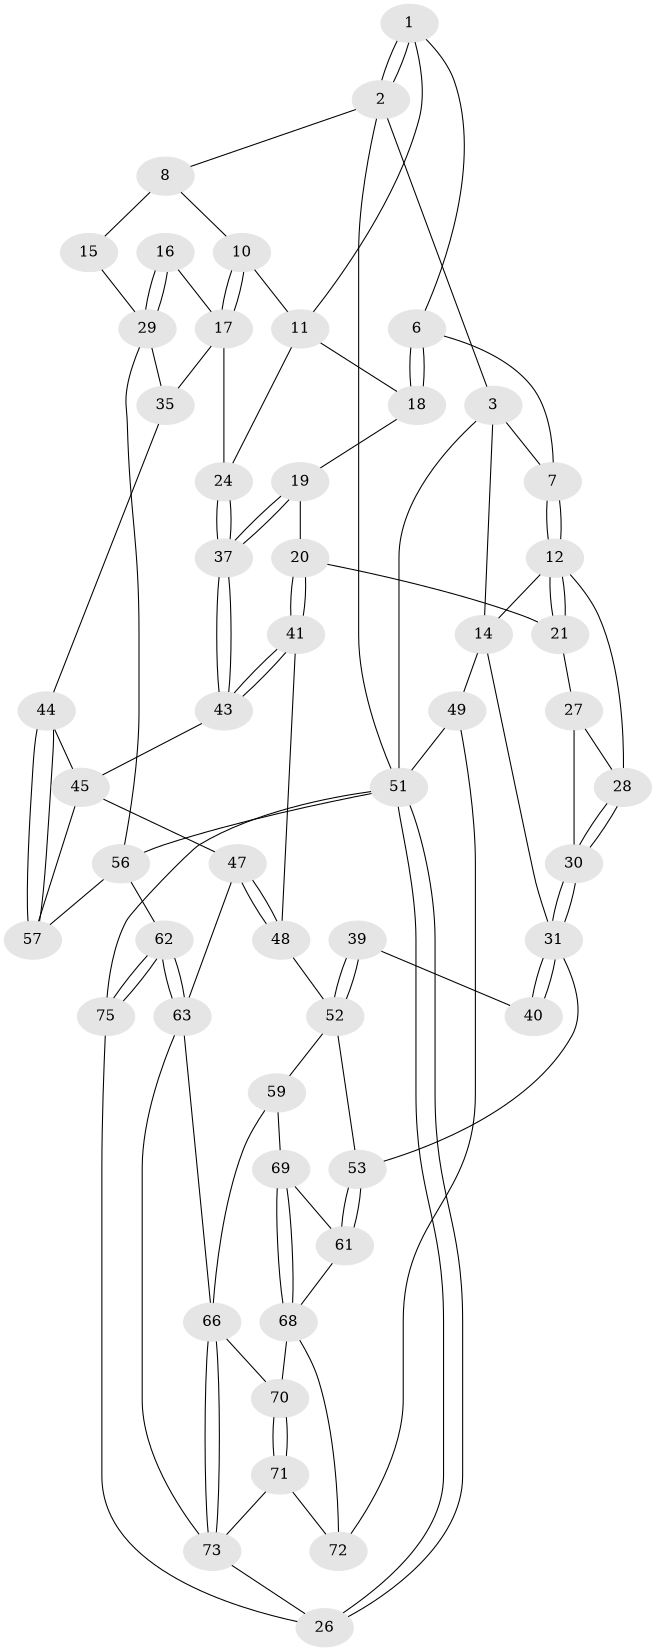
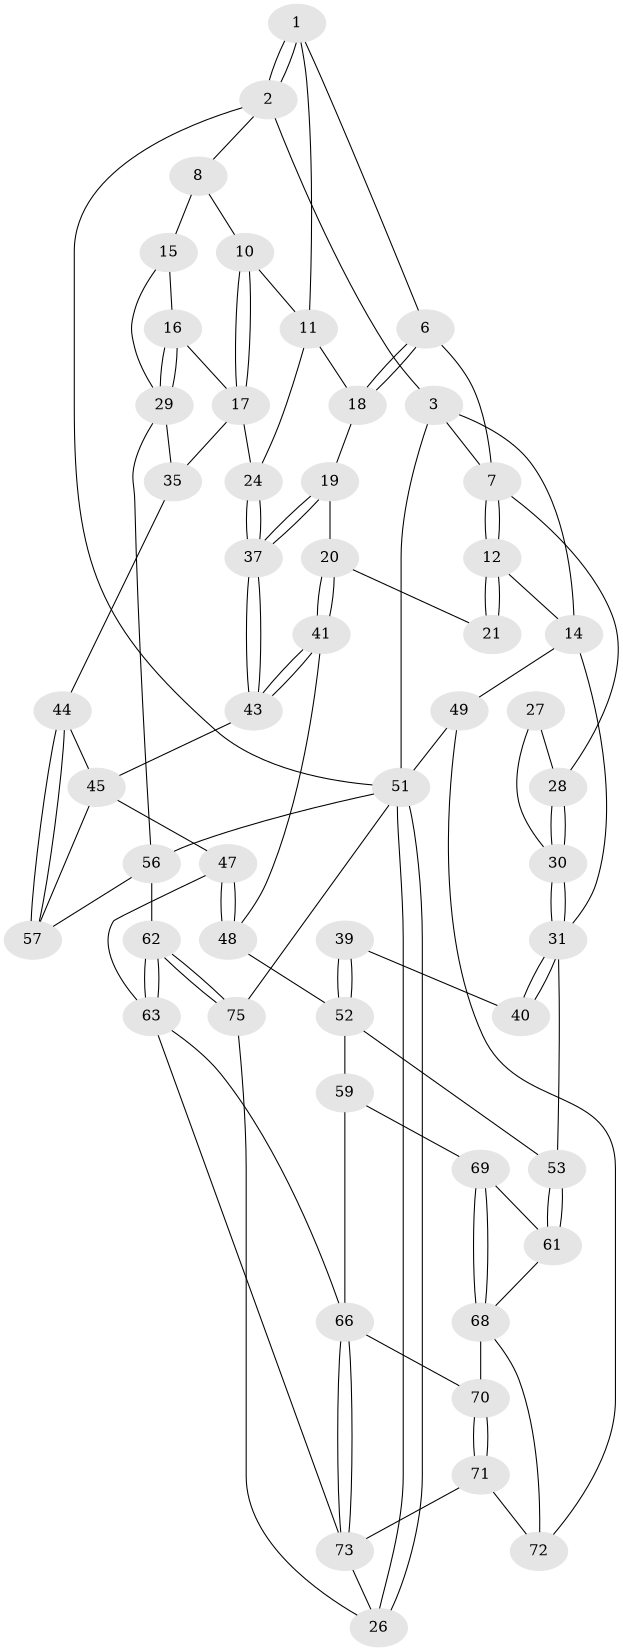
edge "15" -- "16": added
edge "12" -- "28": now "7" -- "28"
edge "21" -- "27": removed
